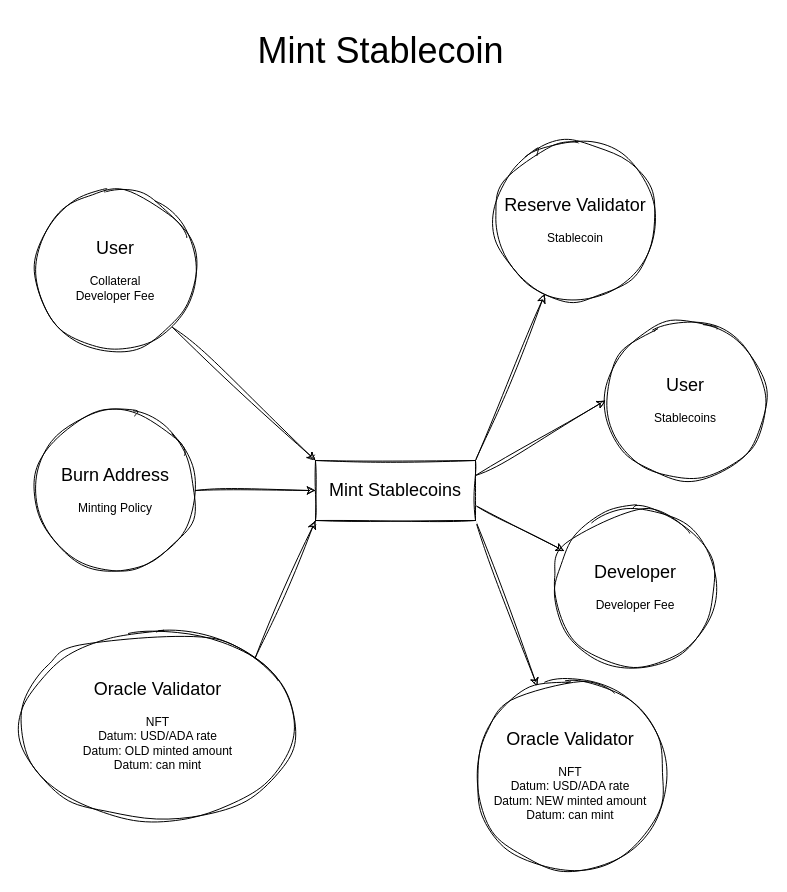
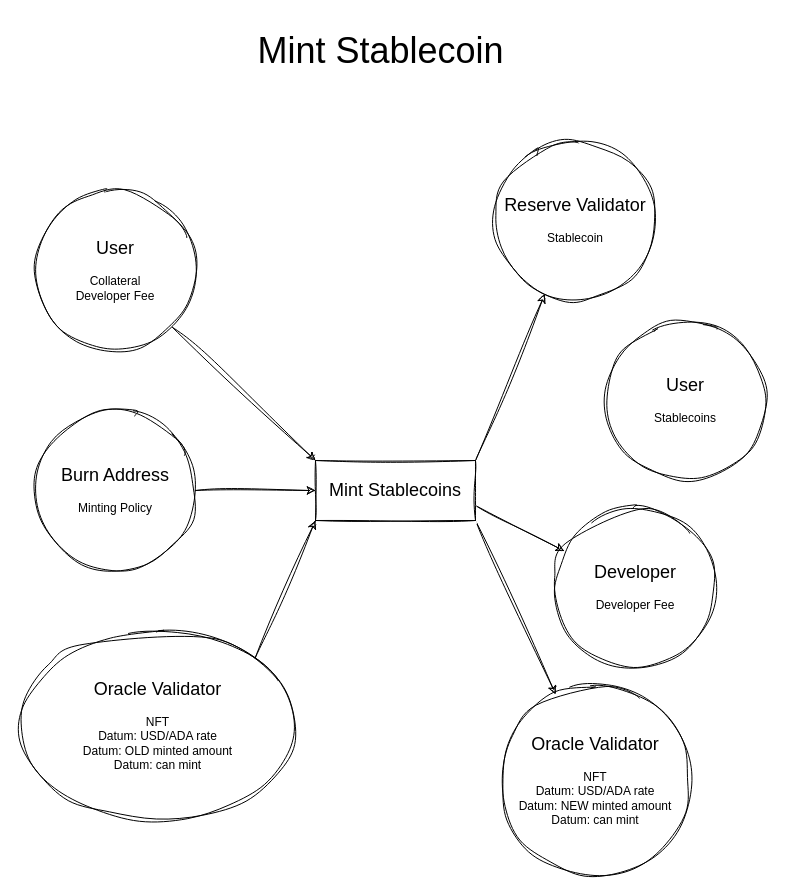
edge "Mint Stablecoins" -> "UserStablecoins": removed
node "Oracle Validator NFT Datum: USD/ADA rate Datum: NEW minted amount Datum: can mint": moved (571, 776) -> (596, 781)
